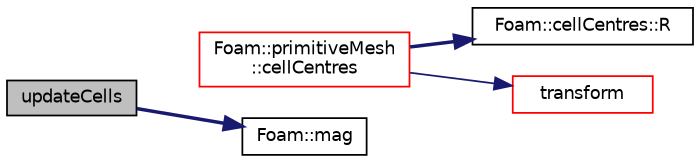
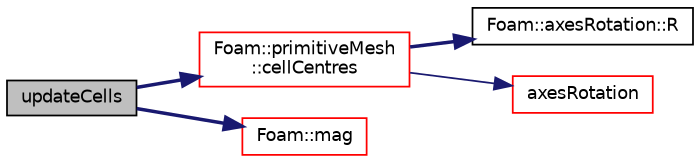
node "Foam::cellCentres::R": label "Foam::cellCentres::R" -> "Foam::axesRotation::R"
edge "updateCells" -> "Foam::primitiveMesh ::cellCentres": added
node "transform": label "transform" -> "axesRotation"
node "Foam::mag": color black -> red
